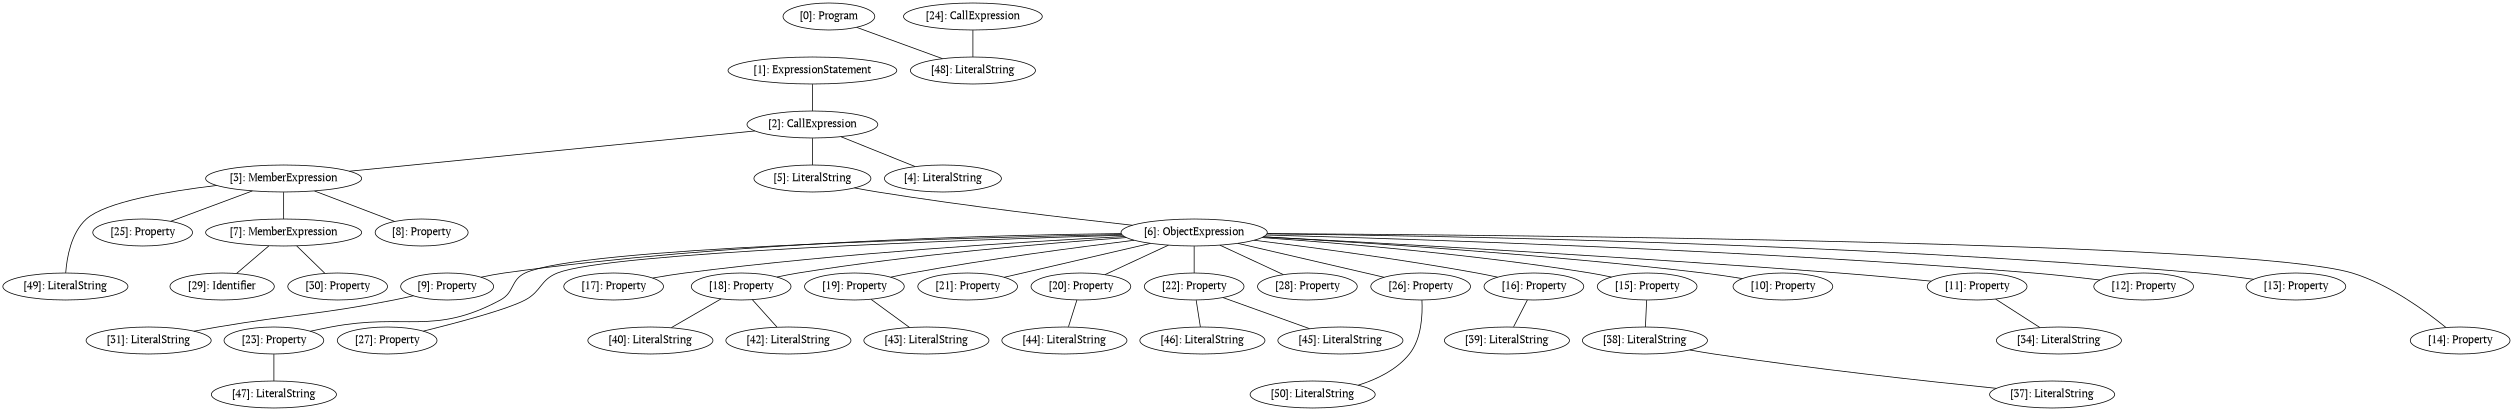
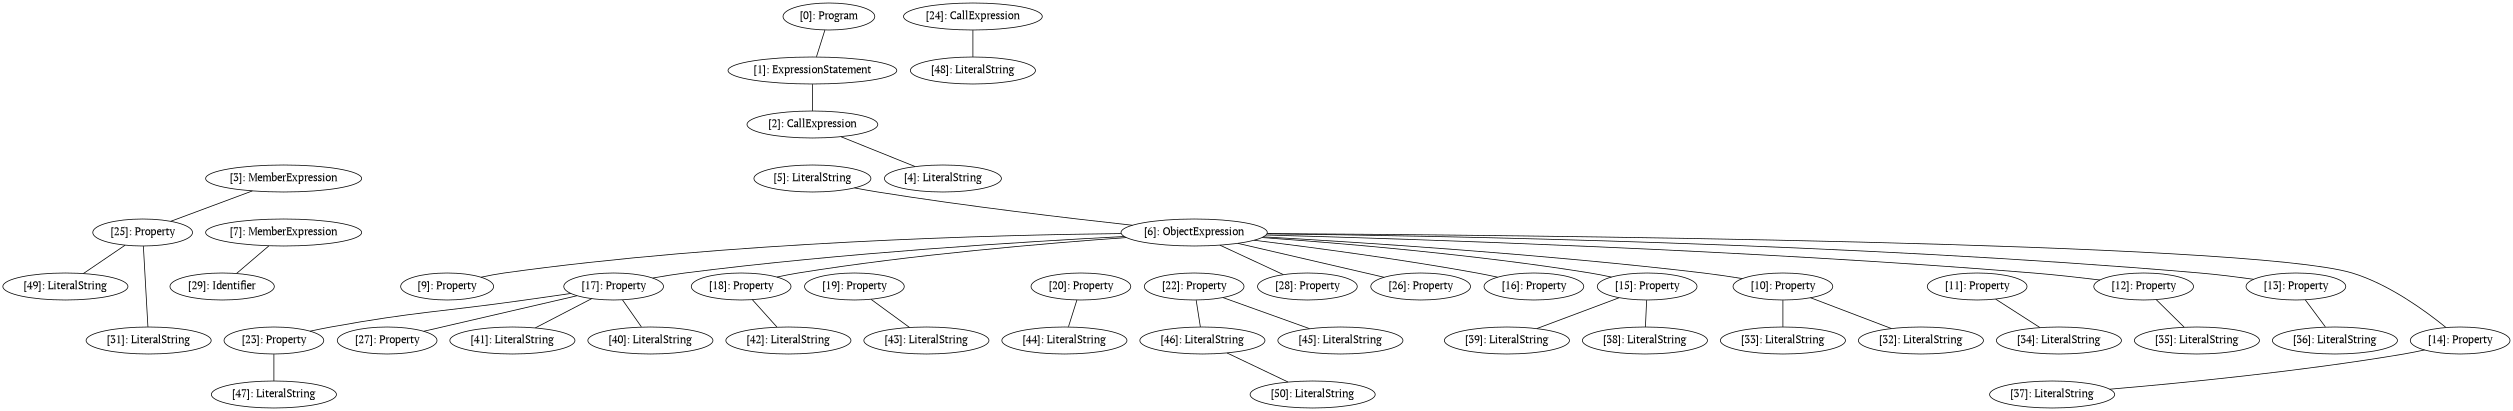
edge "[0]: Program" -- "[48]: LiteralString": now "[0]: Program" -- "[1]: ExpressionStatement"
edge "[2]: CallExpression" -- "[3]: MemberExpression": removed
edge "[2]: CallExpression" -- "[5]: LiteralString": removed
edge "[3]: MemberExpression" -- "[49]: LiteralString": now "[25]: Property" -- "[49]: LiteralString"
edge "[3]: MemberExpression" -- "[7]: MemberExpression": removed
node "[8]: Property": removed
edge "[6]: ObjectExpression" -- "[27]: Property": now "[17]: Property" -- "[27]: Property"
edge "[6]: ObjectExpression" -- "[11]: Property": removed
edge "[6]: ObjectExpression" -- "[19]: Property": removed
edge "[6]: ObjectExpression" -- "[20]: Property": removed
edge "[6]: ObjectExpression" -- "[22]: Property": removed
node "[30]: Property": removed
node "[21]: Property": removed
edge "[6]: ObjectExpression" -- "[23]: Property": now "[17]: Property" -- "[23]: Property"
edge "[18]: Property" -- "[40]: LiteralString": now "[17]: Property" -- "[40]: LiteralString"
edge "[16]: Property" -- "[39]: LiteralString": now "[15]: Property" -- "[39]: LiteralString"
edge "[9]: Property" -- "[31]: LiteralString": now "[25]: Property" -- "[31]: LiteralString"
node "[41]: LiteralString": added
node "[33]: LiteralString": added
node "[32]: LiteralString": added
node "[35]: LiteralString": added
node "[36]: LiteralString": added
edge "[26]: Property" -- "[50]: LiteralString": now "[46]: LiteralString" -- "[50]: LiteralString"
edge "[38]: LiteralString" -- "[37]: LiteralString": now "[14]: Property" -- "[37]: LiteralString"
